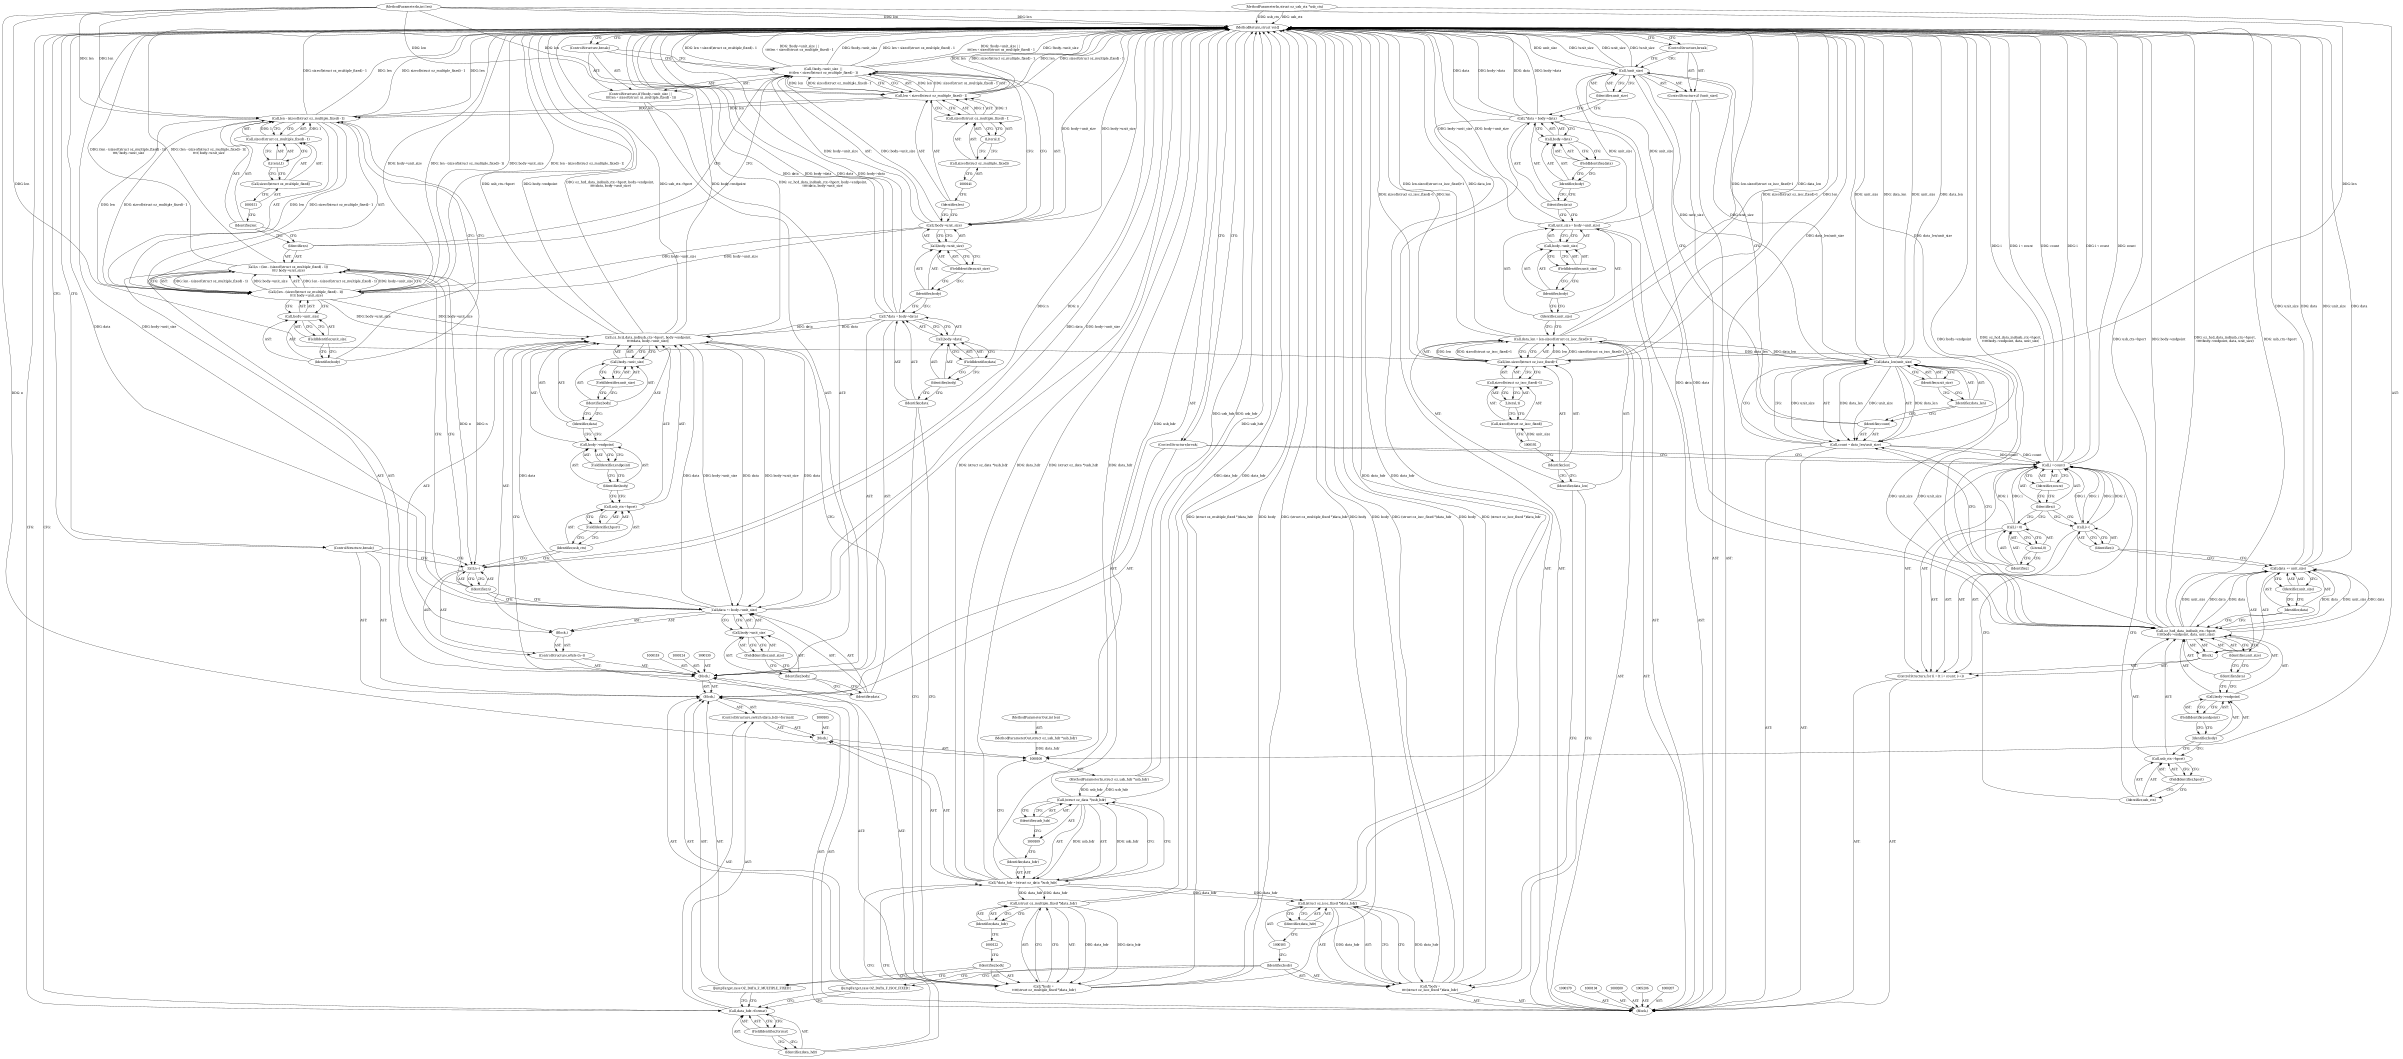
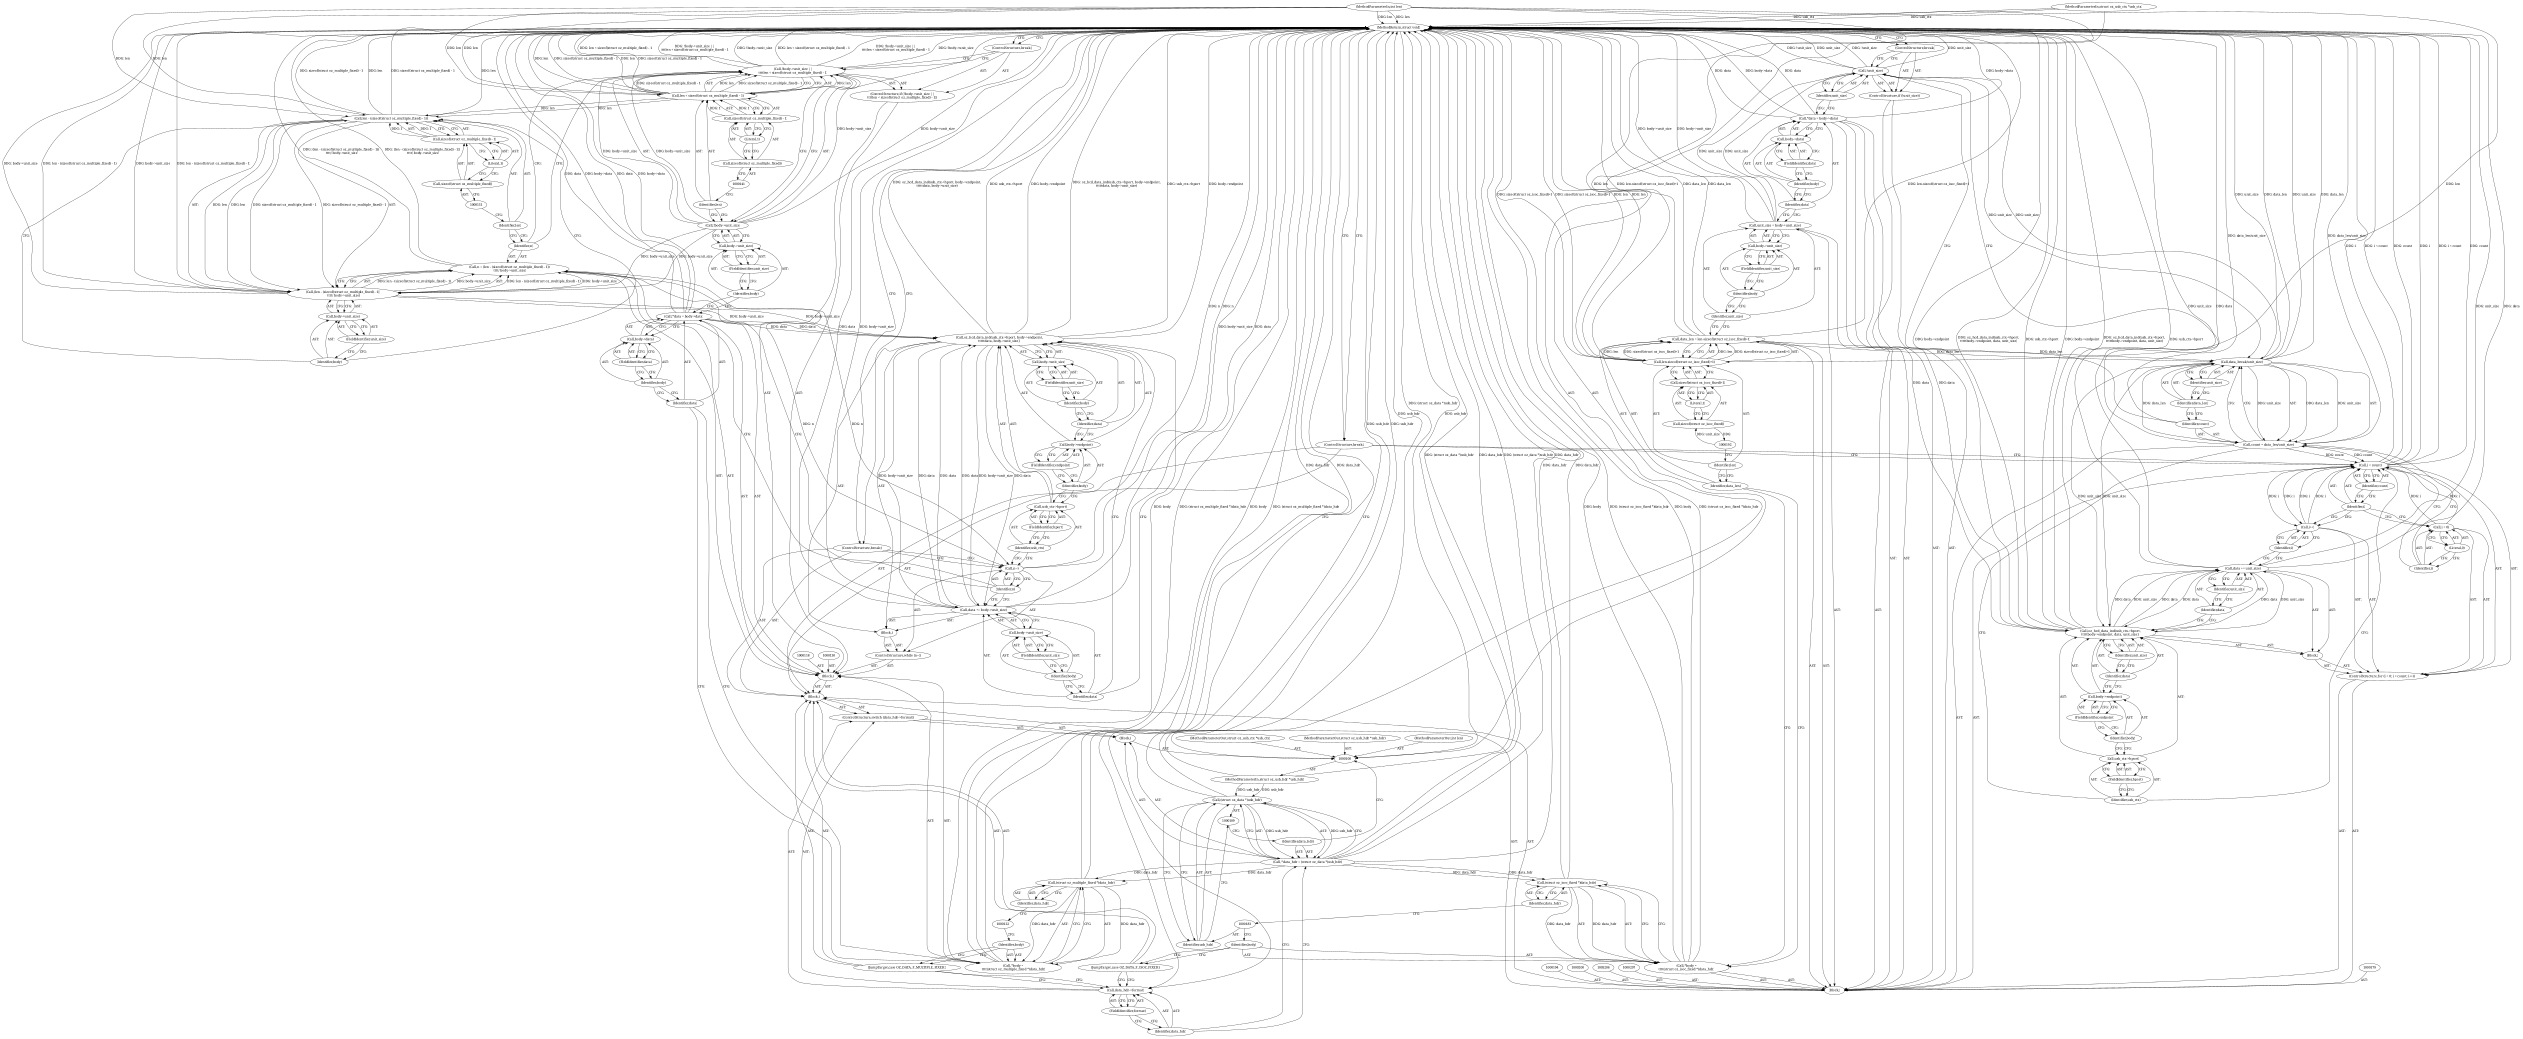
node "(Call,data_len/unit_size)": label "(Call,data_len/unit_size)" -> "(Call,data_break/unit_size)"
edge "(MethodParameterIn,int len)" -> "1000100": label "DDG: n" -> "AST: "
edge "(MethodReturn,struct void)" -> "1000100": label "AST: " -> "DDG: (struct oz_data *)usb_hdr"
edge "(Call,sizeof(struct oz_isoc_fixed))" -> "1000192": label "CFG: " -> "DDG: "
node "1000124": removed
node "1000105": removed
edge "(MethodParameterOut,int len)" -> "(MethodParameterOut,struct oz_usb_hdr *usb_hdr)": now "(MethodParameterOut,int len)" -> "1000100"
node "(MethodParameterOut,struct oz_usb_ctx *usb_ctx)": added
edge "(MethodParameterOut,struct oz_usb_hdr *usb_hdr)" -> "1000100": label "DDG: data_hdr" -> "AST: "
edge "1000183" -> "(Call,(struct oz_isoc_fixed *)data_hdr)": now "1000183" -> "(Identifier,usb_hdr)"
